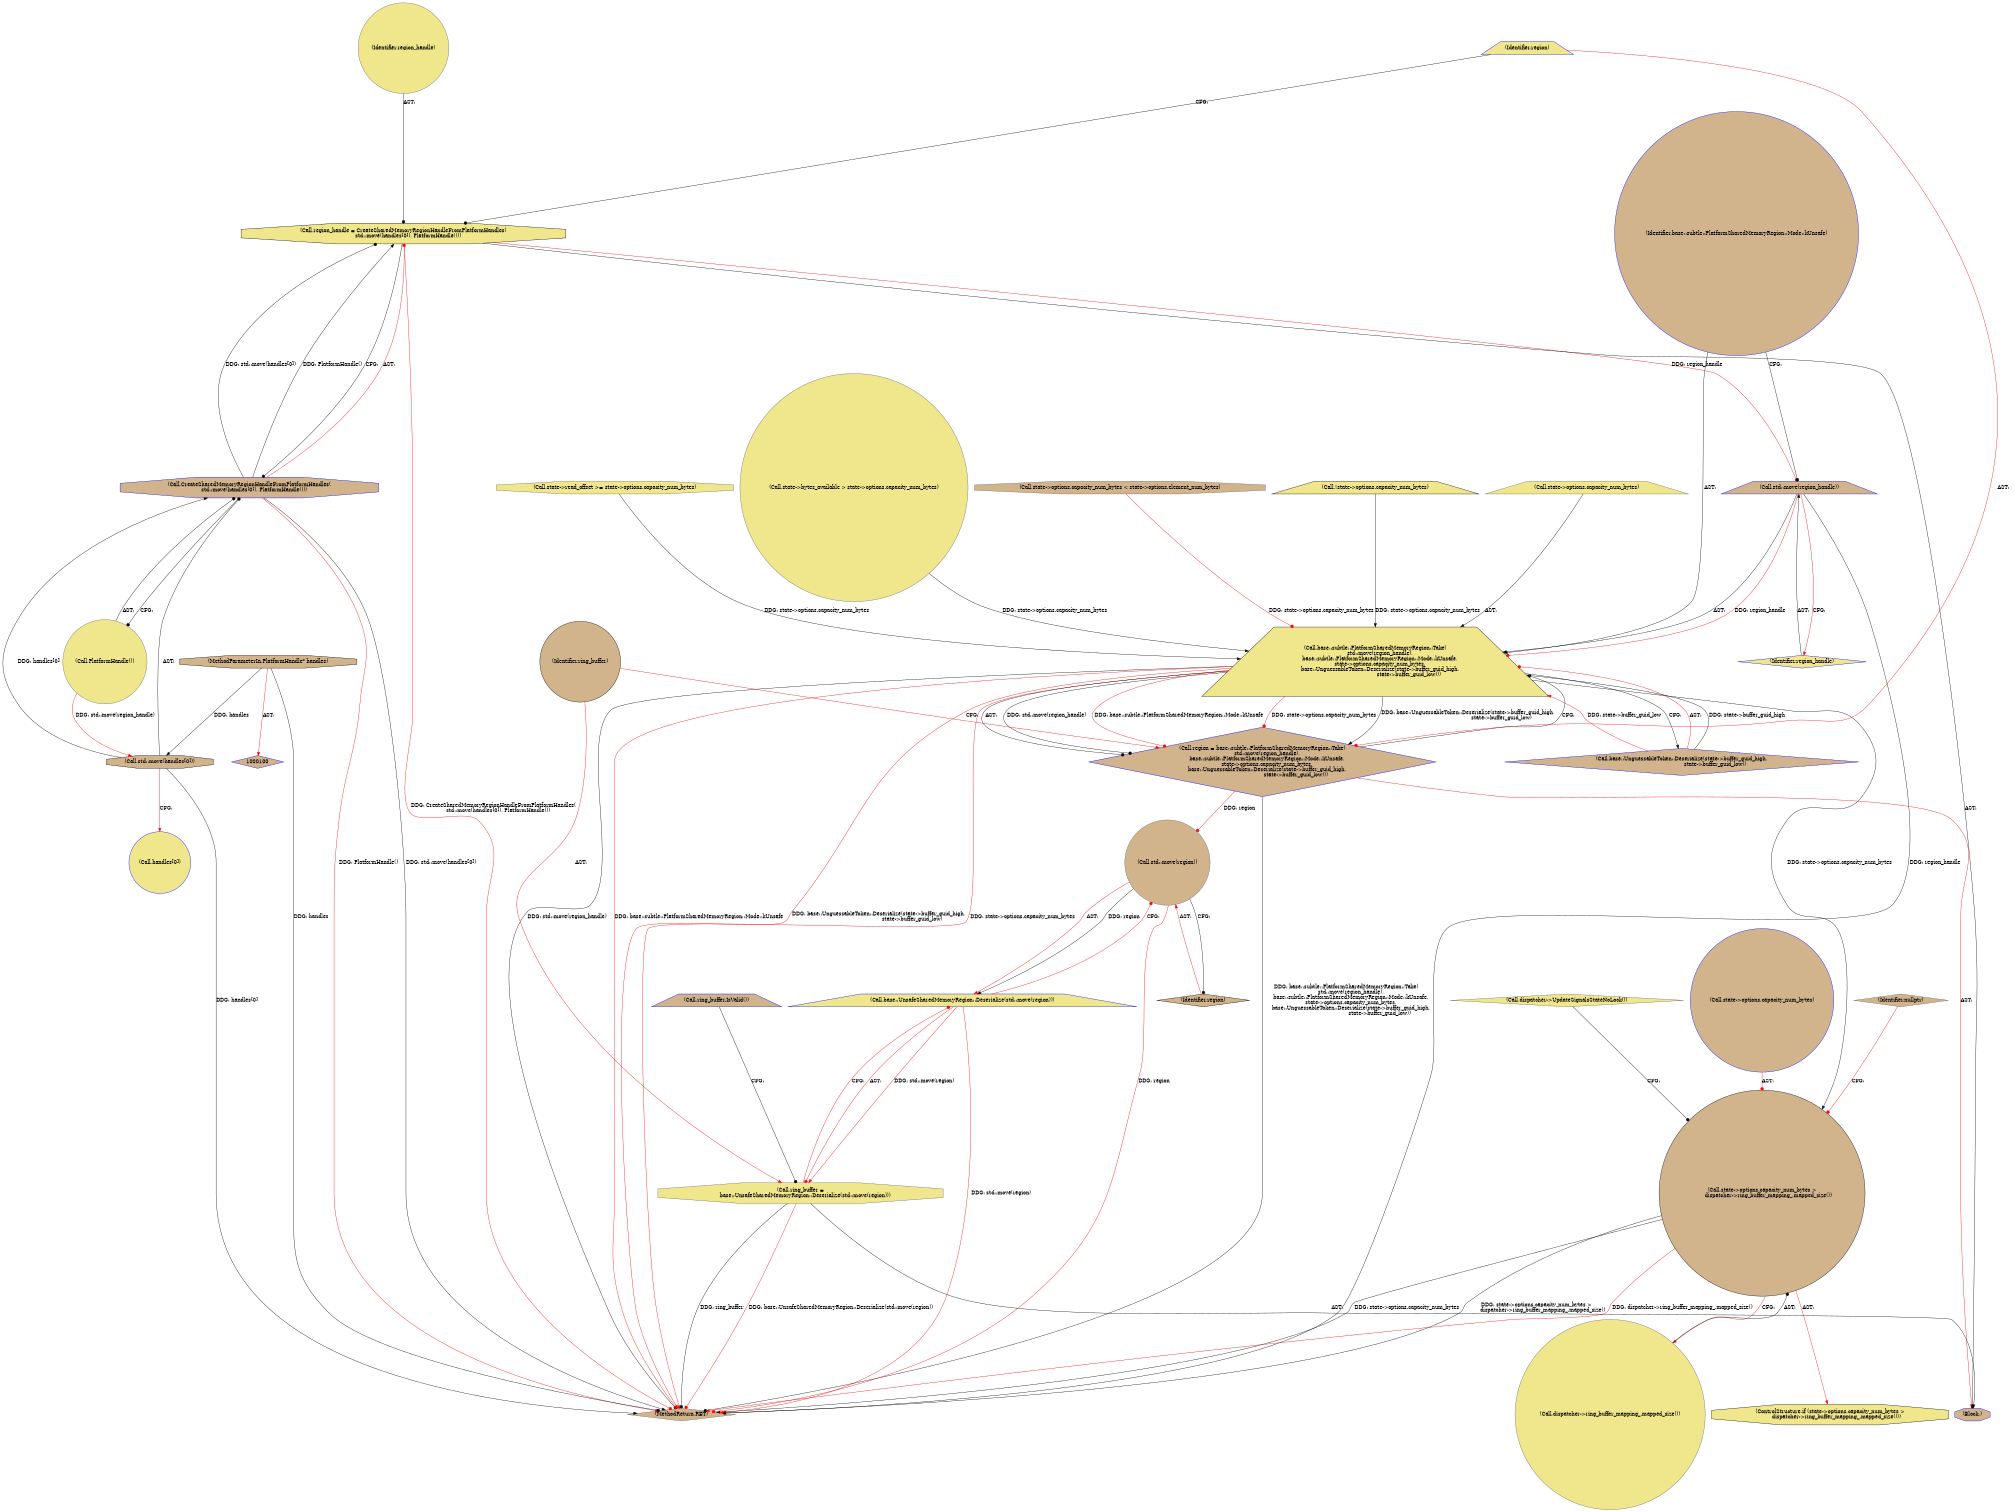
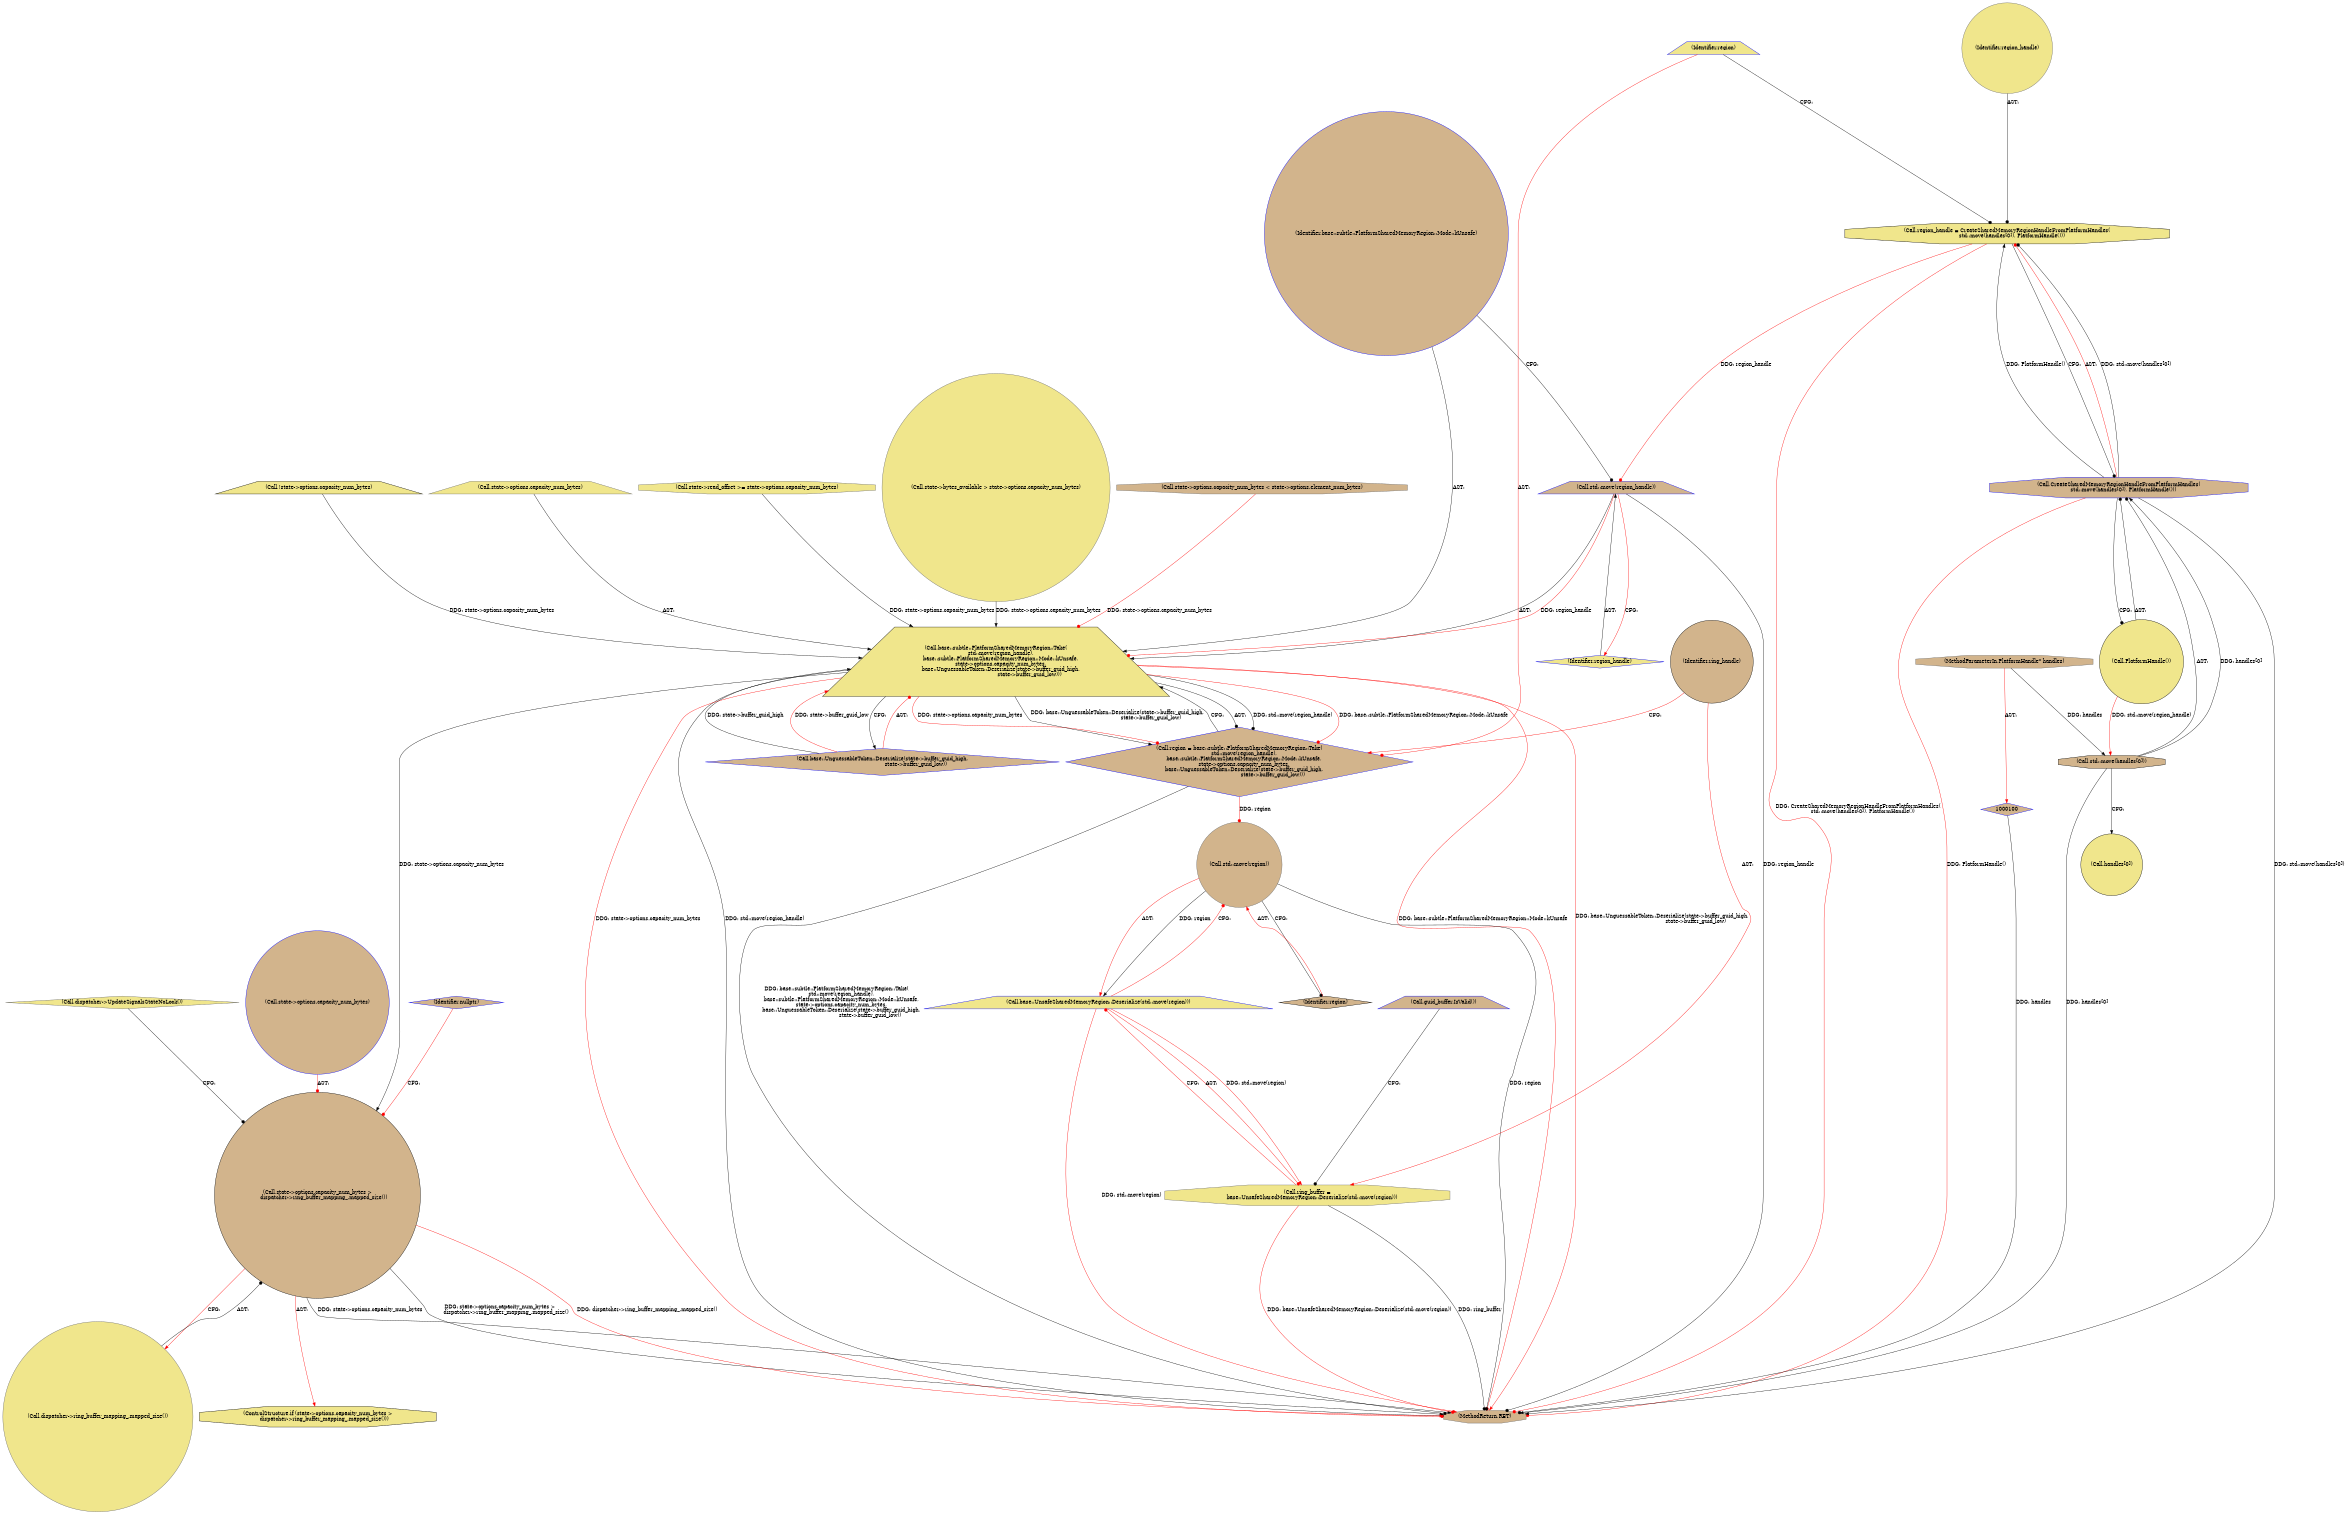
node "(Call,PlatformHandle())": color gray40 -> black
node "(MethodParameterIn,PlatformHandle* handles)": color black -> gray40
node "(Identifier,ring_buffer)": label "(Identifier,ring_buffer)" -> "(Identifier,ring_handle)"
edge "(Call,std::move(handles[0]))" -> "(Call,handles[0])": color red -> black
node "(Call,handles[0])": color blue -> black
node "(Call,ring_buffer.IsValid())": label "(Call,ring_buffer.IsValid())" -> "(Call,guid_buffer.IsValid())"
node "(Identifier,nullptr)": color gray40 -> blue
edge "(MethodParameterIn,PlatformHandle* handles)" -> "(MethodReturn,RET)": now "1000100" -> "(MethodReturn,RET)"
edge "(Call,std::move(region))" -> "(MethodReturn,RET)": color red -> black
node "(MethodReturn,RET)": shape diamond -> octagon
node "(Block,)": removed
